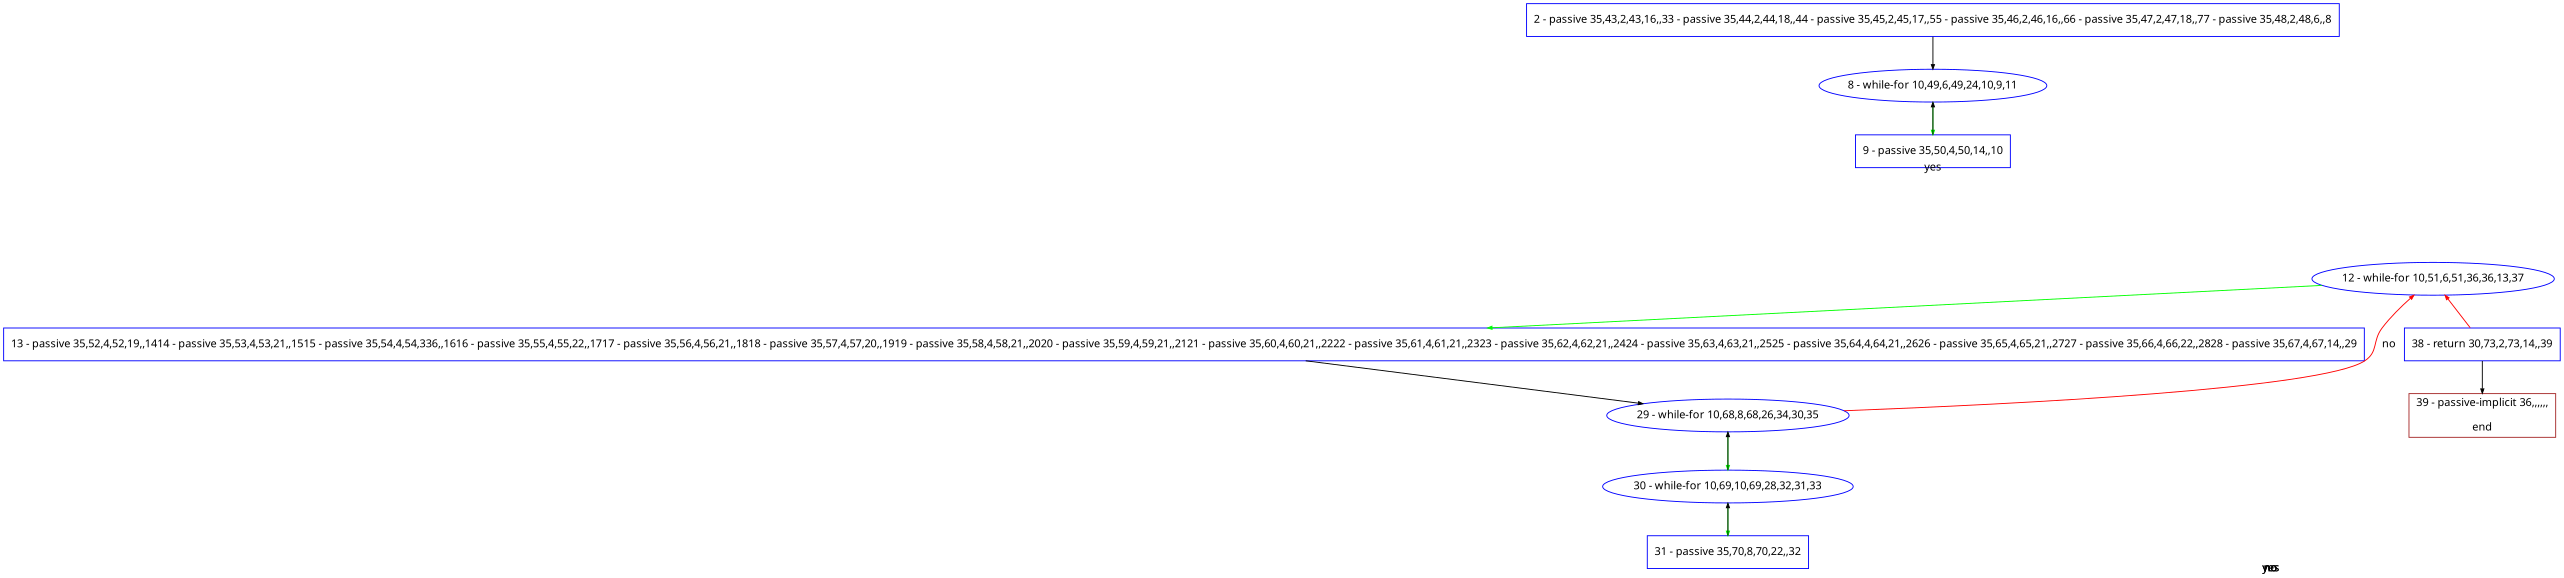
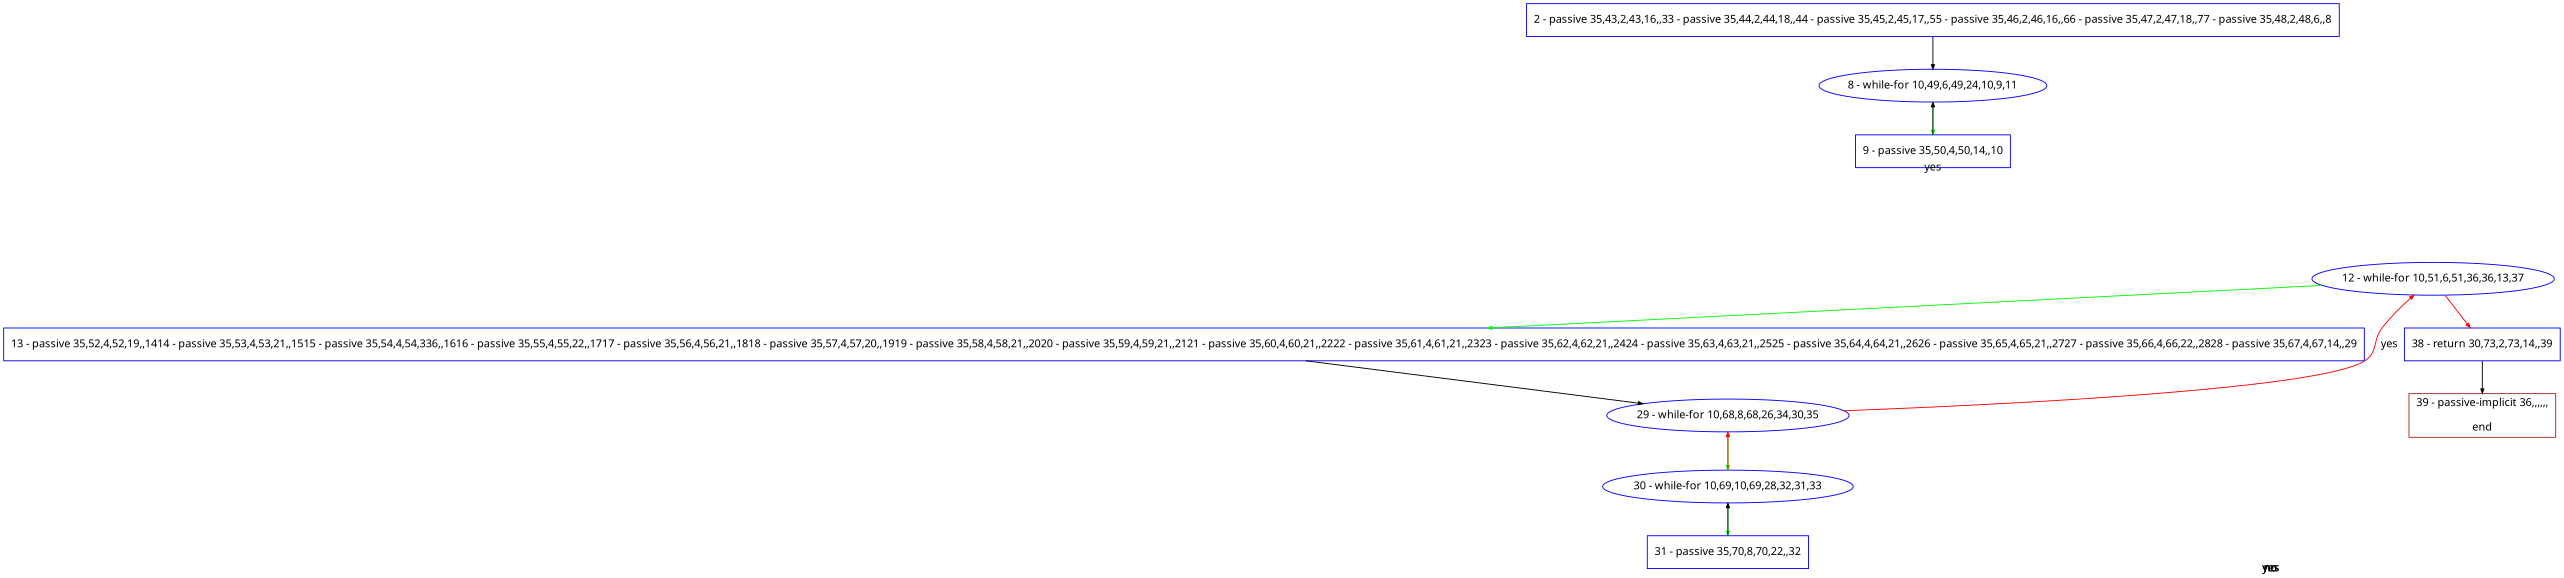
edge "38 - return 30,73,2,73,14,,39" -> "12 - while-for 10,51,6,51,36,36,13,37": reversed
edge "29 - while-for 10,68,8,68,26,34,30,35" -> "12 - while-for 10,51,6,51,36,36,13,37": label "no" -> "yes"
edge "30 - while-for 10,69,10,69,28,32,31,33" -> "29 - while-for 10,68,8,68,26,34,30,35": color #000000 -> #ff0000
